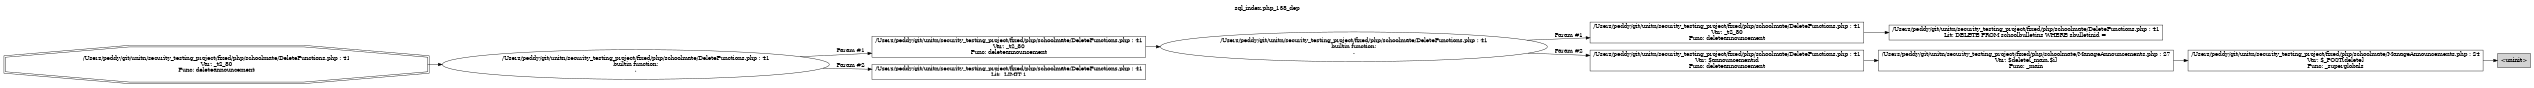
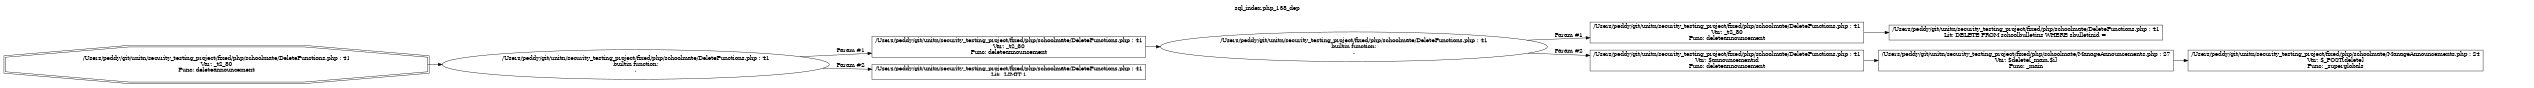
node "<uninit>": removed
